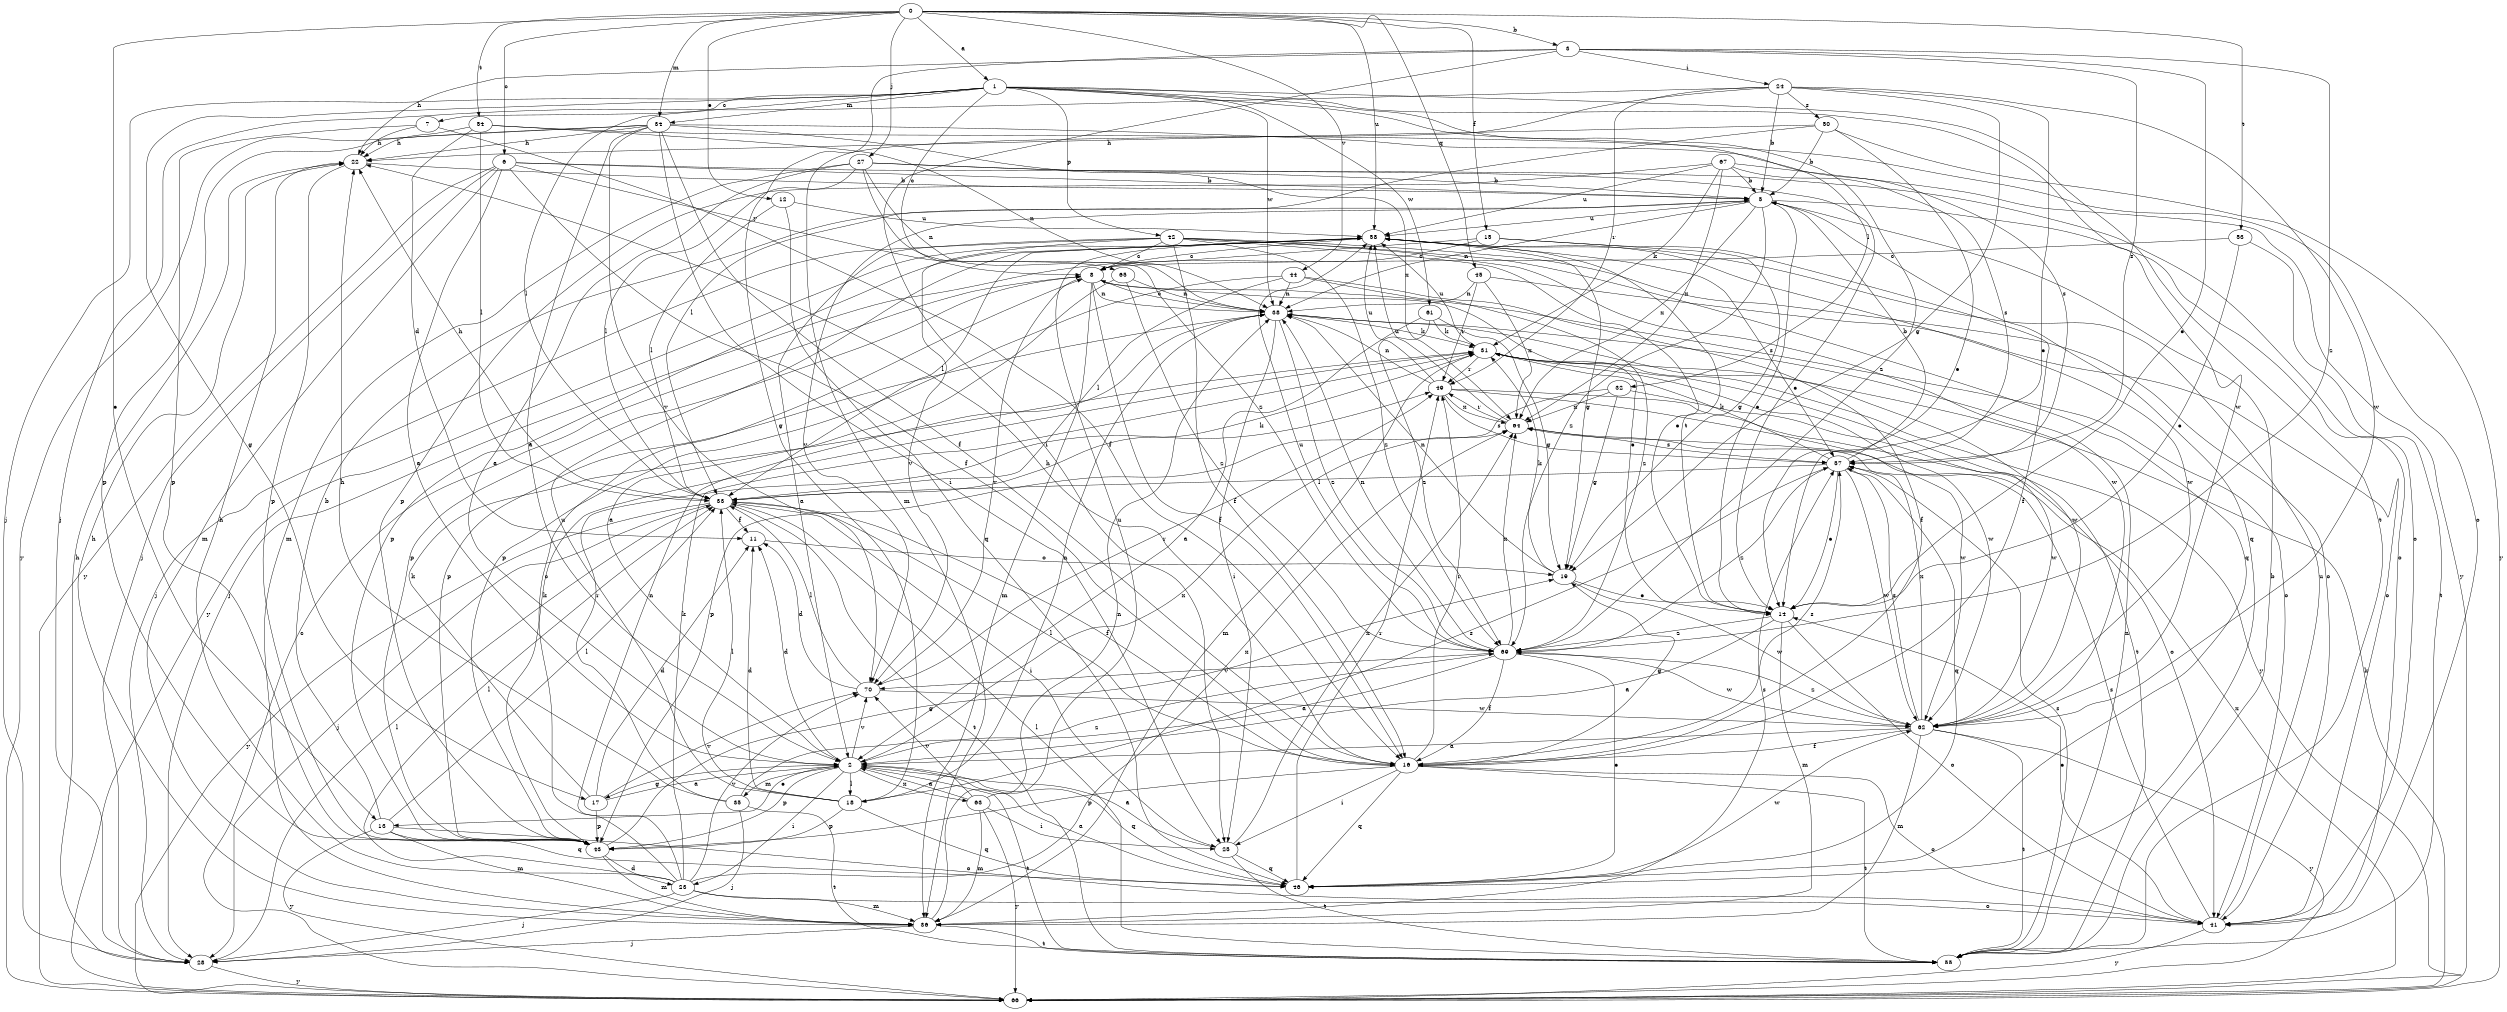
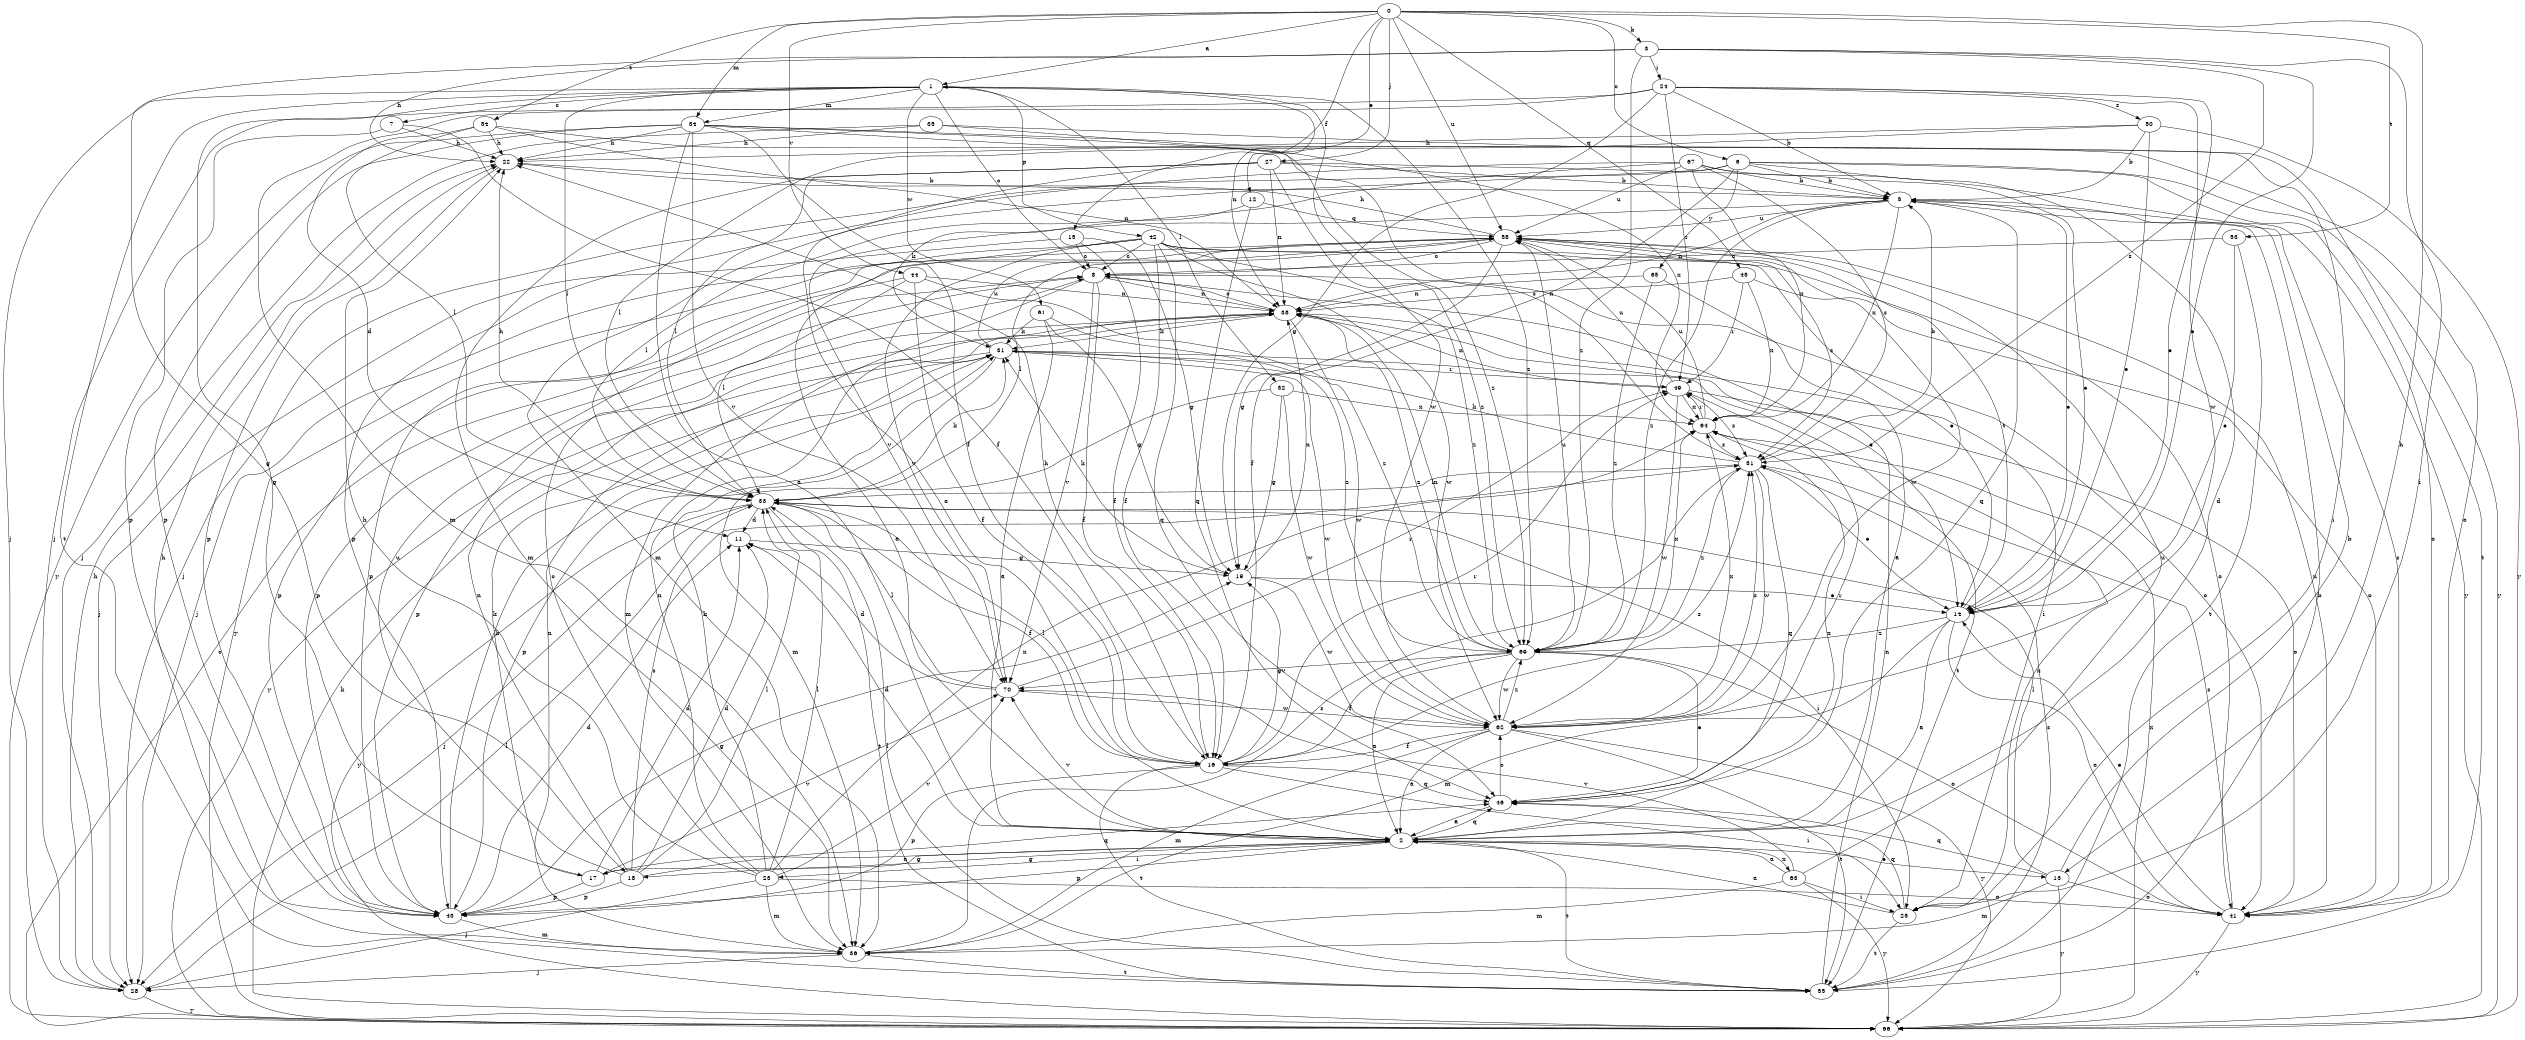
edge "1" -> "62": reversed
edge "58" -> "22": added, label "h"
edge "1" -> "38": label "w" -> "n"
edge "12" -> "58": label "u" -> "q"
edge "0" -> "13": label "e" -> "h"
edge "6" -> "2": label "a" -> "d"
node "57": label "57" -> "51"
edge "35" -> "49": removed, label "r"
edge "33" -> "11": label "f" -> "d"
edge "11" -> "19": label "o" -> "g"
edge "5" -> "41": label "o" -> "s"
edge "2" -> "35": removed, label "m"
edge "16" -> "41": now "69" -> "41"
edge "2" -> "18": label "l" -> "g"
edge "46" -> "62": label "w" -> "c"
edge "43" -> "23": now "43" -> "11"
